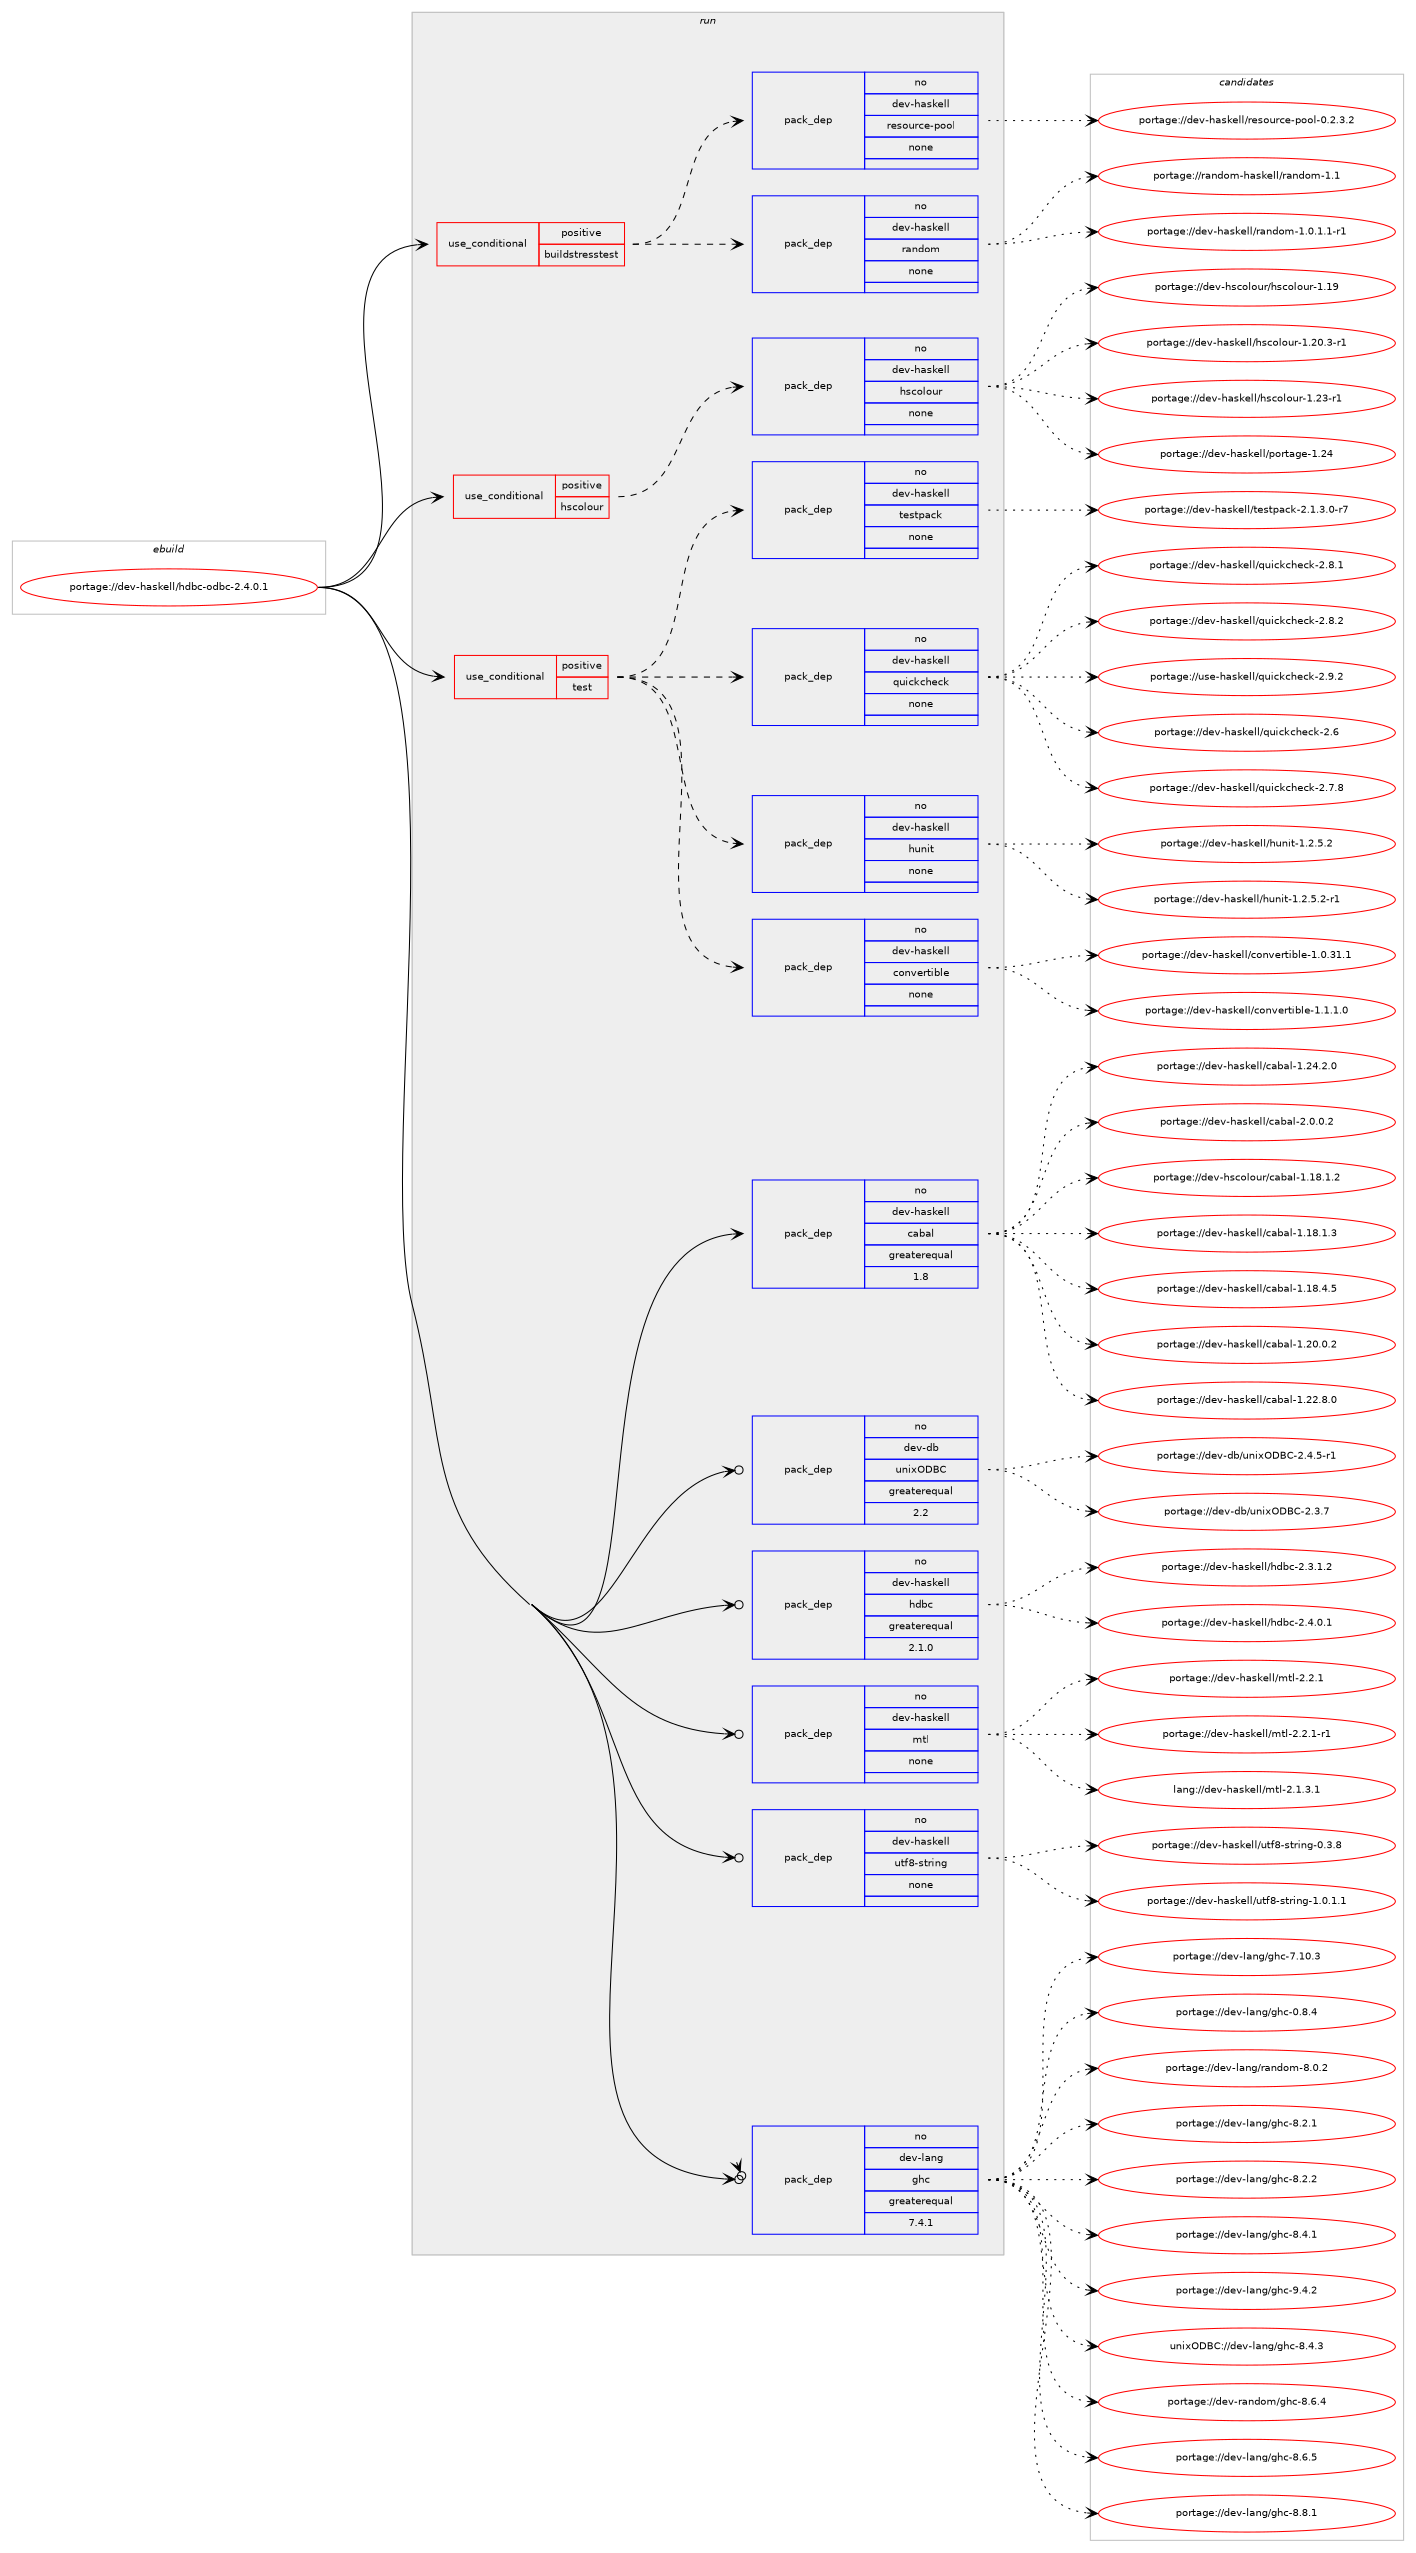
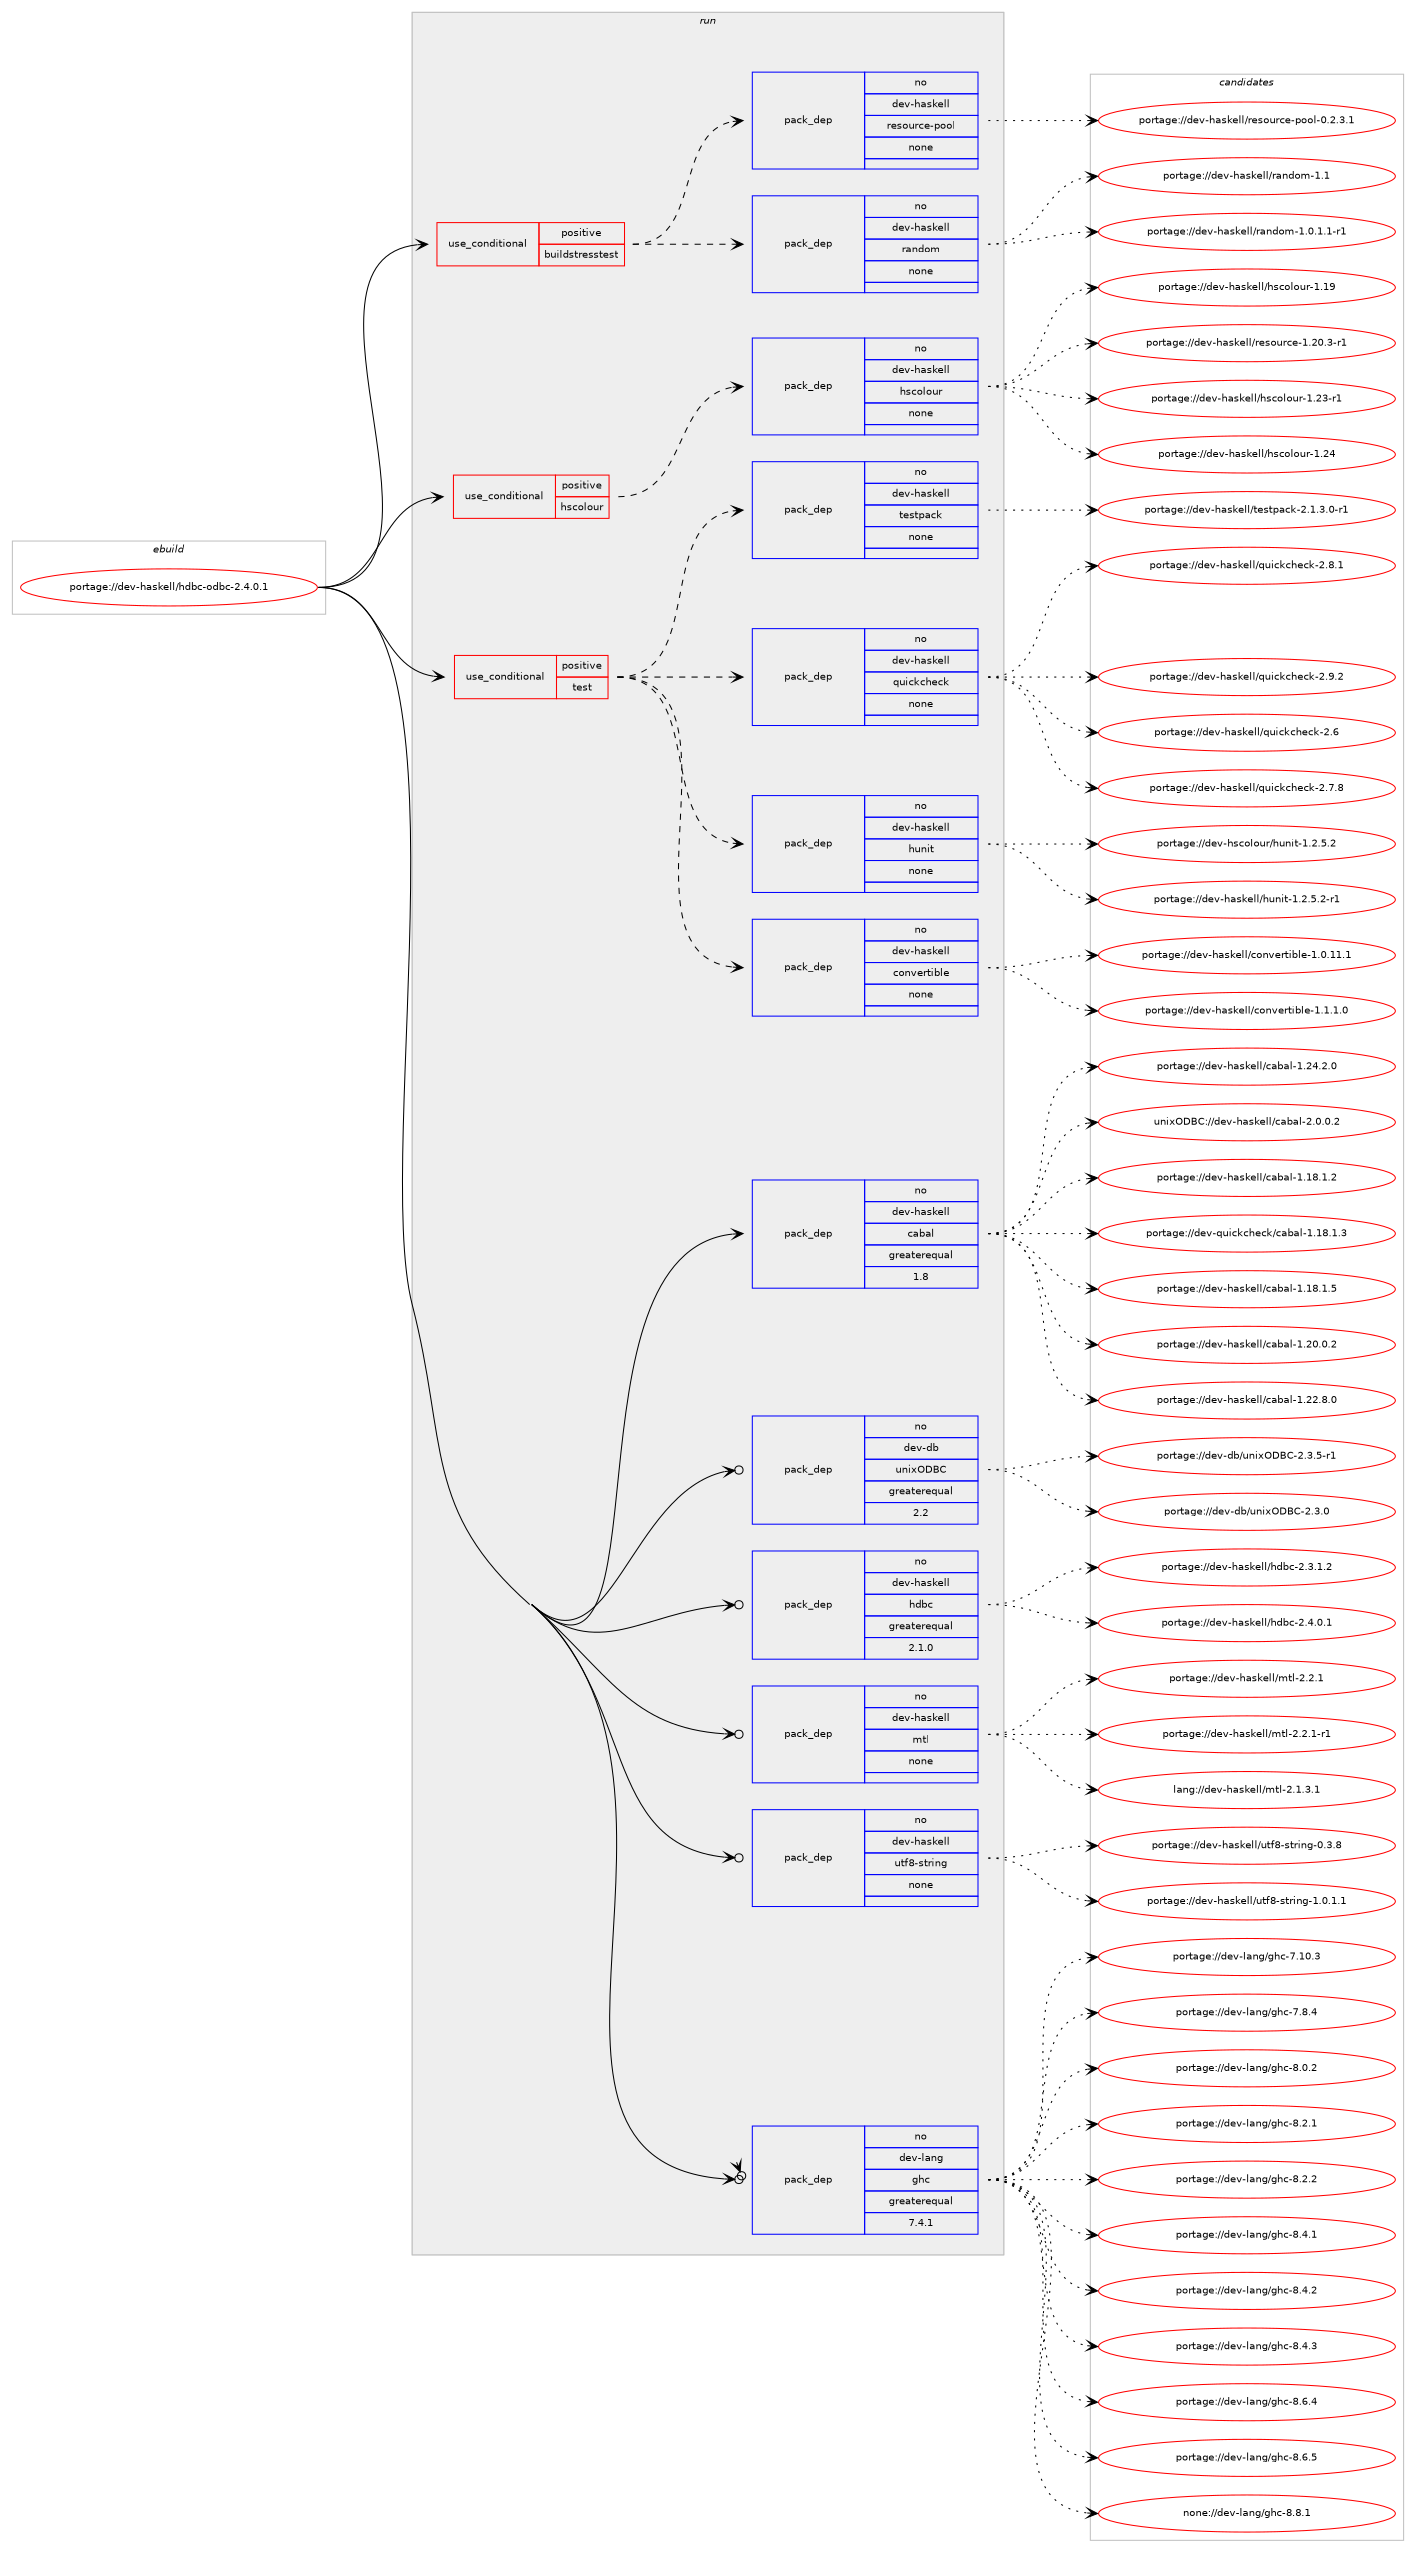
node "portage://dev-haskell/resource-pool-0.2.3.2": label "portage://dev-haskell/resource-pool-0.2.3.2" -> "portage://dev-haskell/resource-pool-0.2.3.1"
node "portage://random-haskell/random-1.1": label "portage://random-haskell/random-1.1" -> "portage://dev-haskell/random-1.1"
node "portage://dev-hscolour/hscolour-1.19": label "portage://dev-hscolour/hscolour-1.19" -> "portage://dev-haskell/hscolour-1.19"
node "portage://dev-haskell/hscolour-1.20.3-r1": label "portage://dev-haskell/hscolour-1.20.3-r1" -> "portage://dev-haskell/resource-1.20.3-r1"
node "portage://dev-haskell/portage-1.24": label "portage://dev-haskell/portage-1.24" -> "portage://dev-haskell/hscolour-1.24"
node "portage://dev-haskell/testpack-2.1.3.0-r7": label "portage://dev-haskell/testpack-2.1.3.0-r7" -> "portage://dev-haskell/testpack-2.1.3.0-r1"
node "portage://dev-haskell/quickcheck-2.8.2": removed
node "portage://use-haskell/quickcheck-2.9.2": label "portage://use-haskell/quickcheck-2.9.2" -> "portage://dev-haskell/quickcheck-2.9.2"
node "portage://dev-haskell/hunit-1.2.5.2": label "portage://dev-haskell/hunit-1.2.5.2" -> "portage://dev-hscolour/hunit-1.2.5.2"
node "portage://dev-haskell/convertible-1.0.31.1": label "portage://dev-haskell/convertible-1.0.31.1" -> "portage://dev-haskell/convertible-1.0.11.1"
node "portage://dev-haskell/cabal-2.0.0.2": label "portage://dev-haskell/cabal-2.0.0.2" -> "unixODBC://dev-haskell/cabal-2.0.0.2"
node "portage://dev-hscolour/cabal-1.18.1.2": label "portage://dev-hscolour/cabal-1.18.1.2" -> "portage://dev-haskell/cabal-1.18.1.2"
node "portage://dev-haskell/cabal-1.18.1.3": label "portage://dev-haskell/cabal-1.18.1.3" -> "portage://dev-quickcheck/cabal-1.18.1.3"
node "portage://dev-haskell/cabal-1.18.4.5": label "portage://dev-haskell/cabal-1.18.4.5" -> "portage://dev-haskell/cabal-1.18.1.5"
node "portage://dev-db/unixODBC-2.4.5-r1": label "portage://dev-db/unixODBC-2.4.5-r1" -> "portage://dev-db/unixODBC-2.3.5-r1"
node "portage://dev-db/unixODBC-2.3.7": label "portage://dev-db/unixODBC-2.3.7" -> "portage://dev-db/unixODBC-2.3.0"
node "portage://dev-lang/ghc-0.8.4": label "portage://dev-lang/ghc-0.8.4" -> "portage://dev-lang/ghc-7.8.4"
node "portage://dev-lang/random-8.0.2": label "portage://dev-lang/random-8.0.2" -> "portage://dev-lang/ghc-8.0.2"
node "portage://dev-lang/ghc-9.4.2": label "portage://dev-lang/ghc-9.4.2" -> "portage://dev-lang/ghc-8.4.2"
node "unixODBC://dev-lang/ghc-8.4.3": label "unixODBC://dev-lang/ghc-8.4.3" -> "portage://dev-lang/ghc-8.4.3"
node "portage://dev-random/ghc-8.6.4": label "portage://dev-random/ghc-8.6.4" -> "portage://dev-lang/ghc-8.6.4"
node "portage://dev-lang/ghc-8.8.1": label "portage://dev-lang/ghc-8.8.1" -> "none://dev-lang/ghc-8.8.1"
